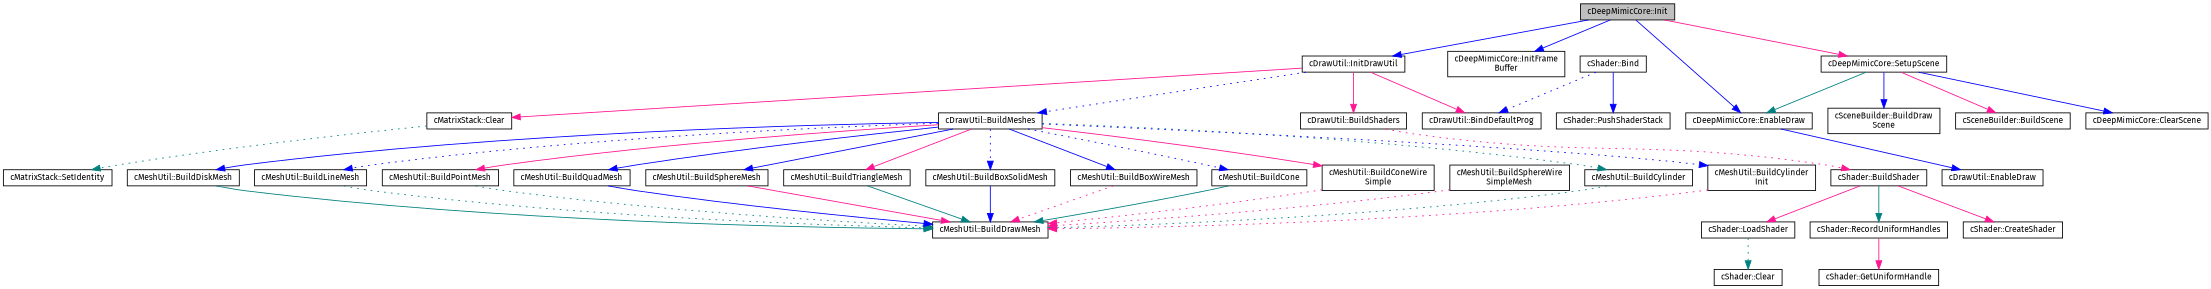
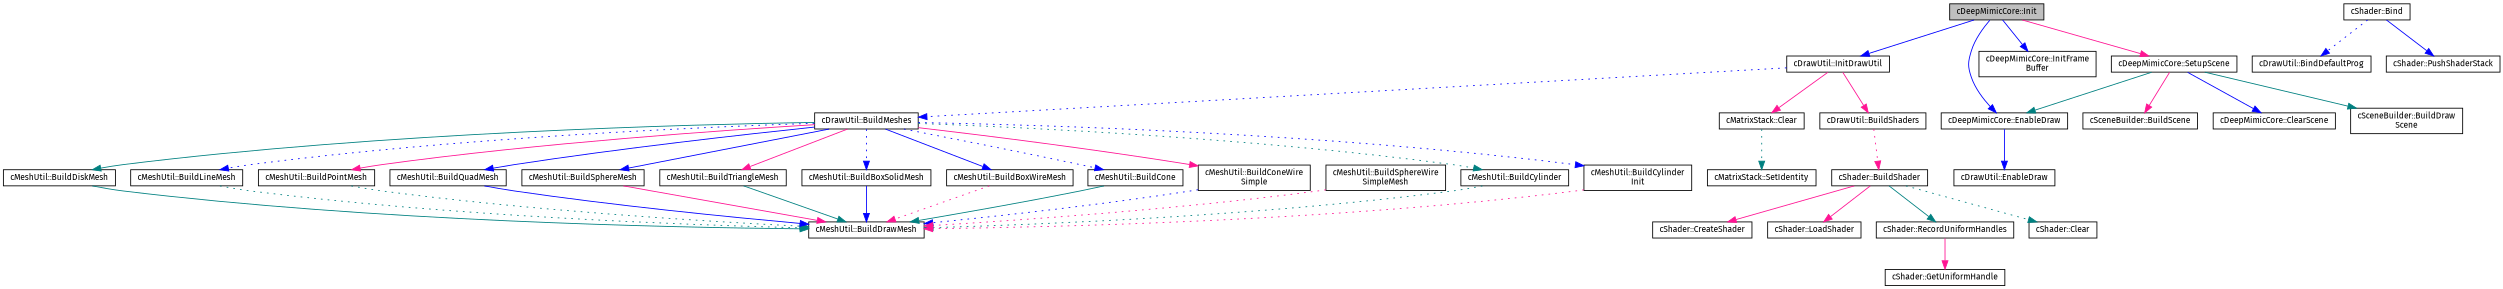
edge "cDeepMimicCore::SetupScene" -> "cSceneBuilder::BuildDraw Scene": color blue -> teal
edge "cDrawUtil::InitDrawUtil" -> "cDrawUtil::BindDefaultProg": removed
edge "cDrawUtil::BuildMeshes" -> "cMeshUtil::BuildDiskMesh": color blue -> teal
edge "cMeshUtil::BuildConeWire Simple" -> "cMeshUtil::BuildDrawMesh": color deeppink -> blue
edge "cShader::LoadShader" -> "cShader::Clear": now "cShader::BuildShader" -> "cShader::Clear"
